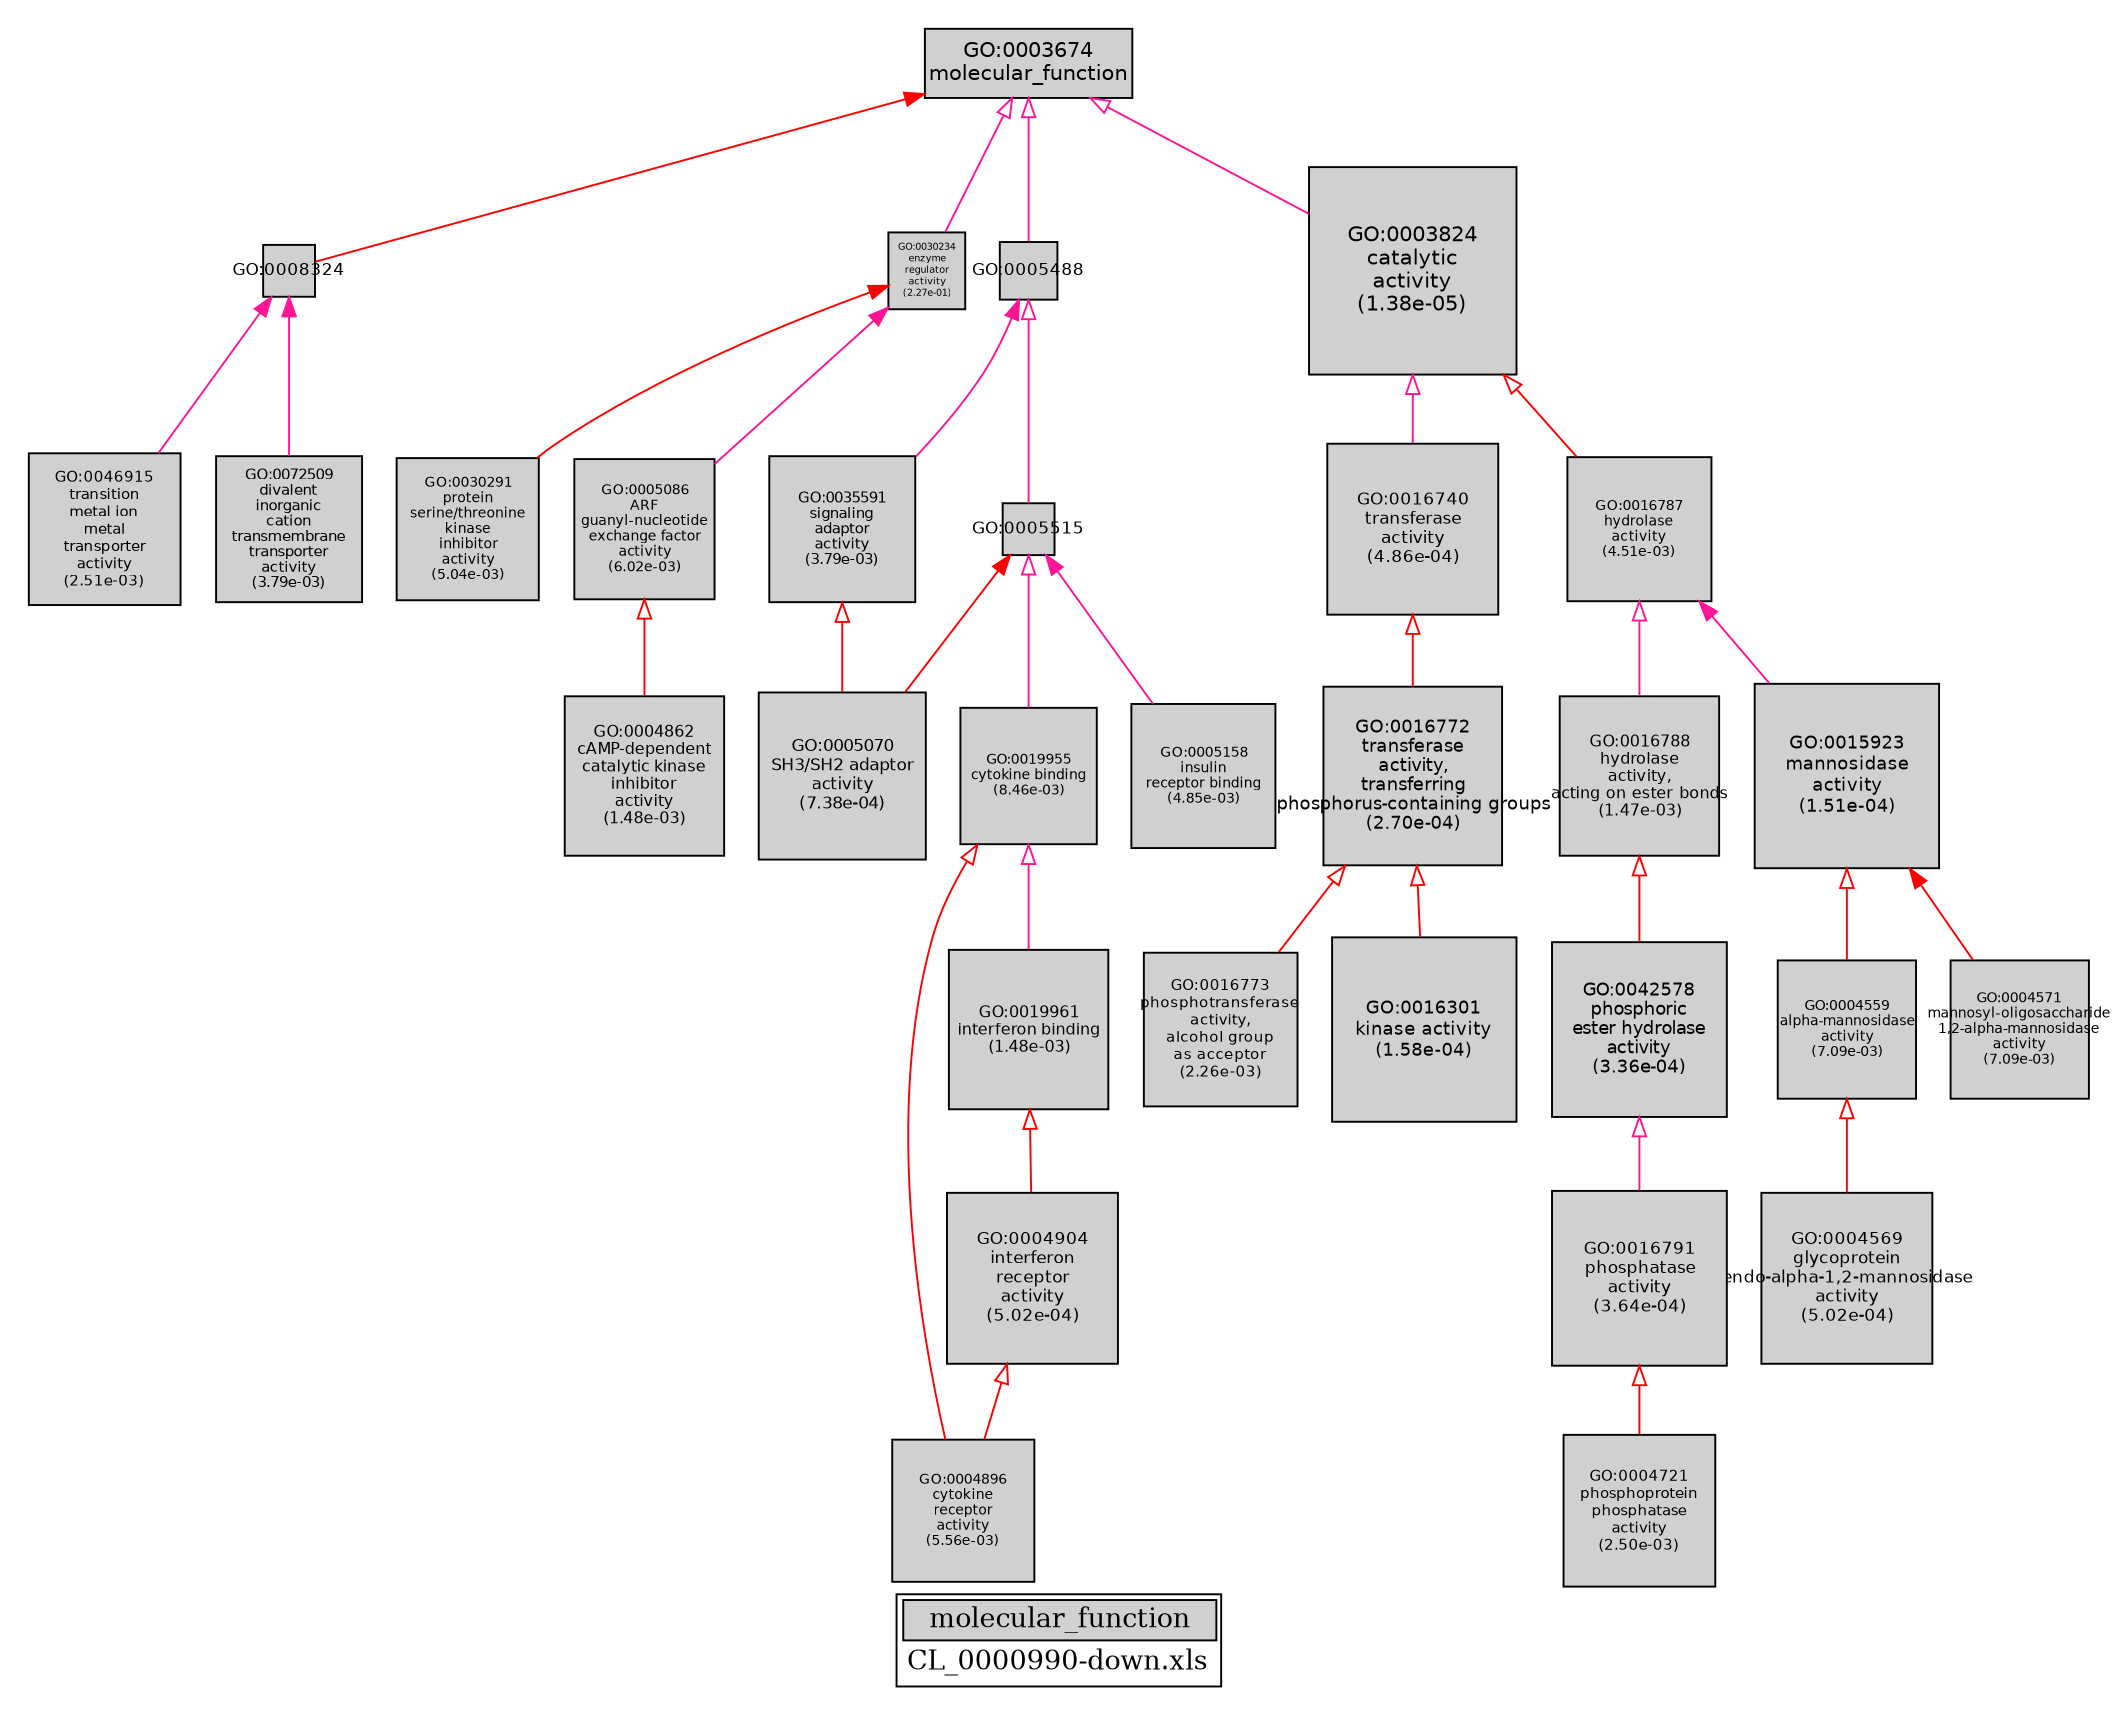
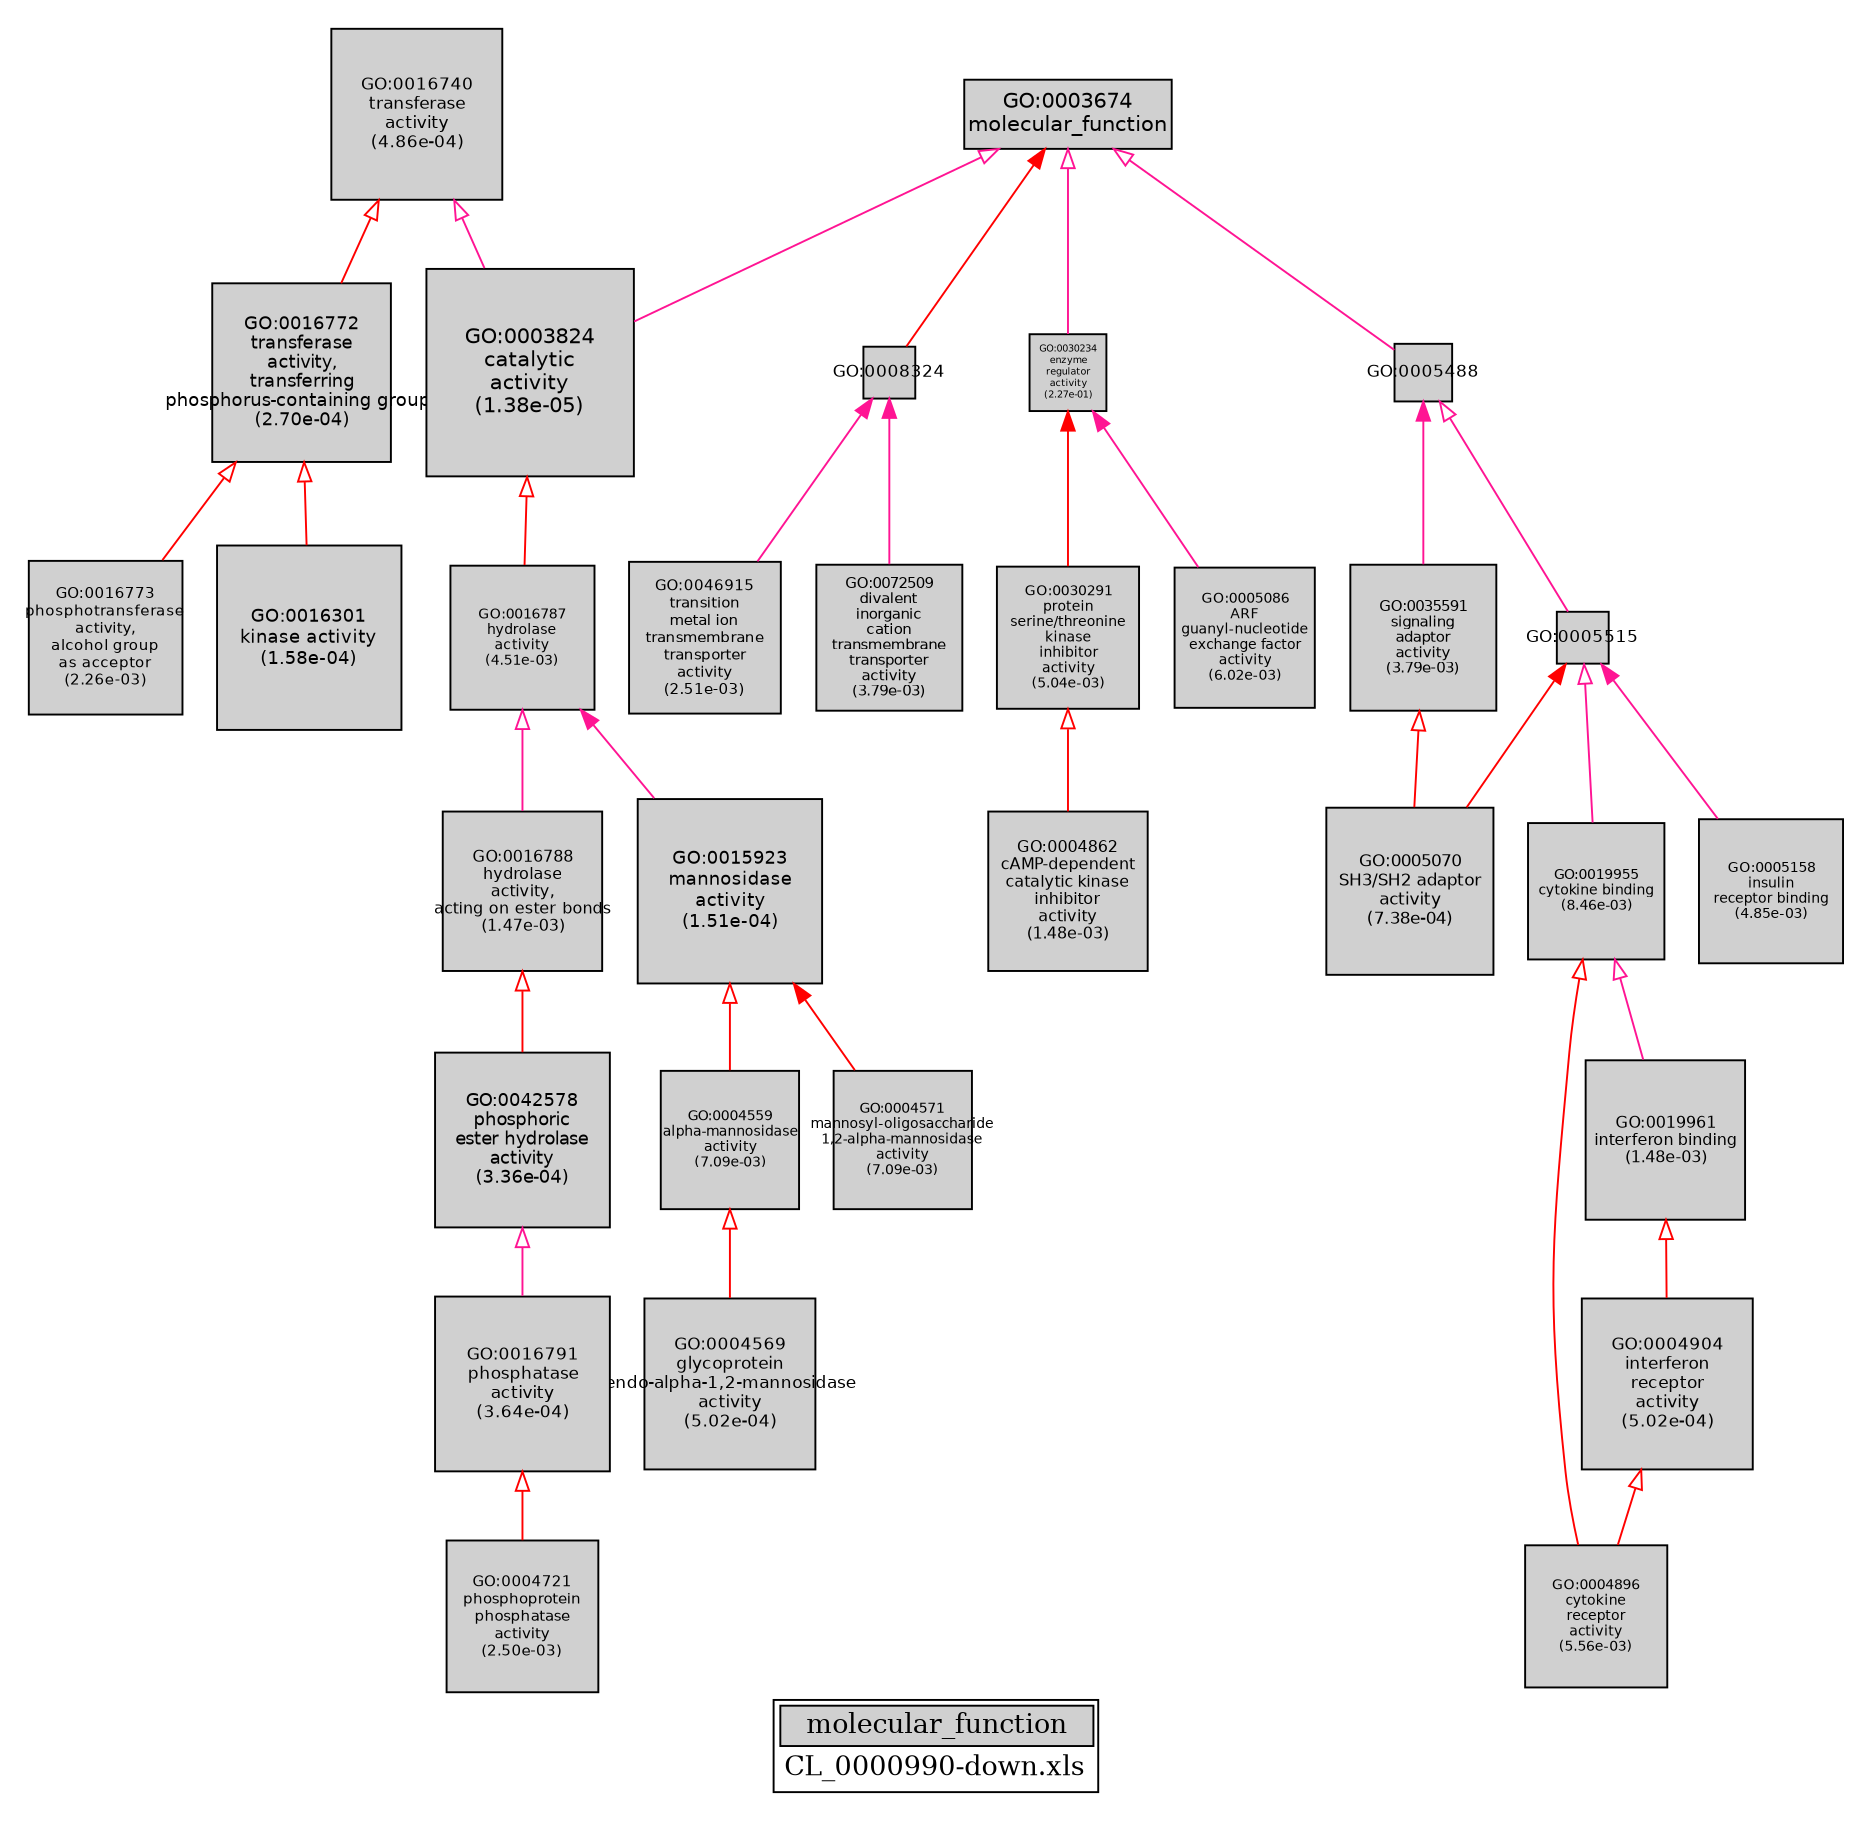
edge "GO:0016740" -> "GO:0003824": reversed
node "GO:0046915": text "metal" -> "transmembrane"
edge "GO:0004862" -> "GO:0005086": now "GO:0004862" -> "GO:0030291"
